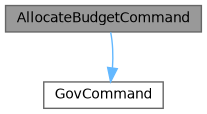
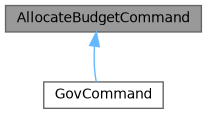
edge "AllocateBudgetCommand" -> "GovCommand": reversed
